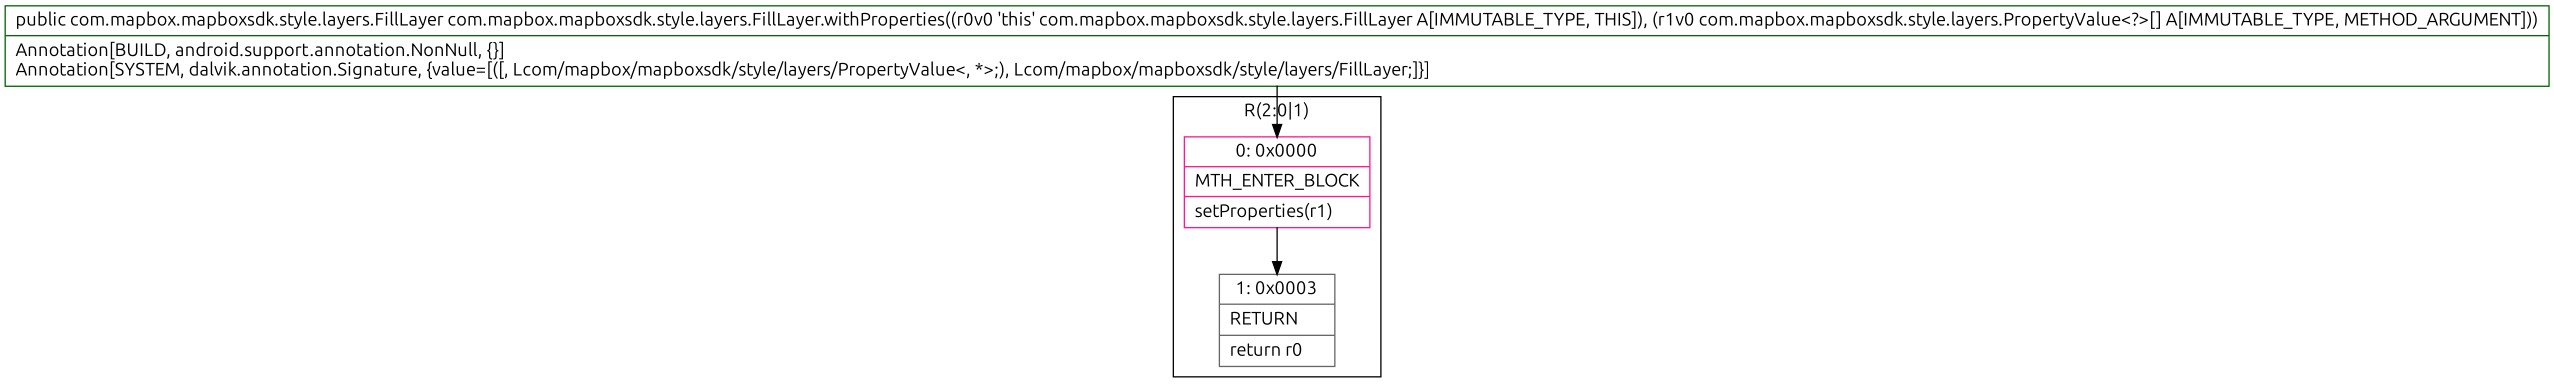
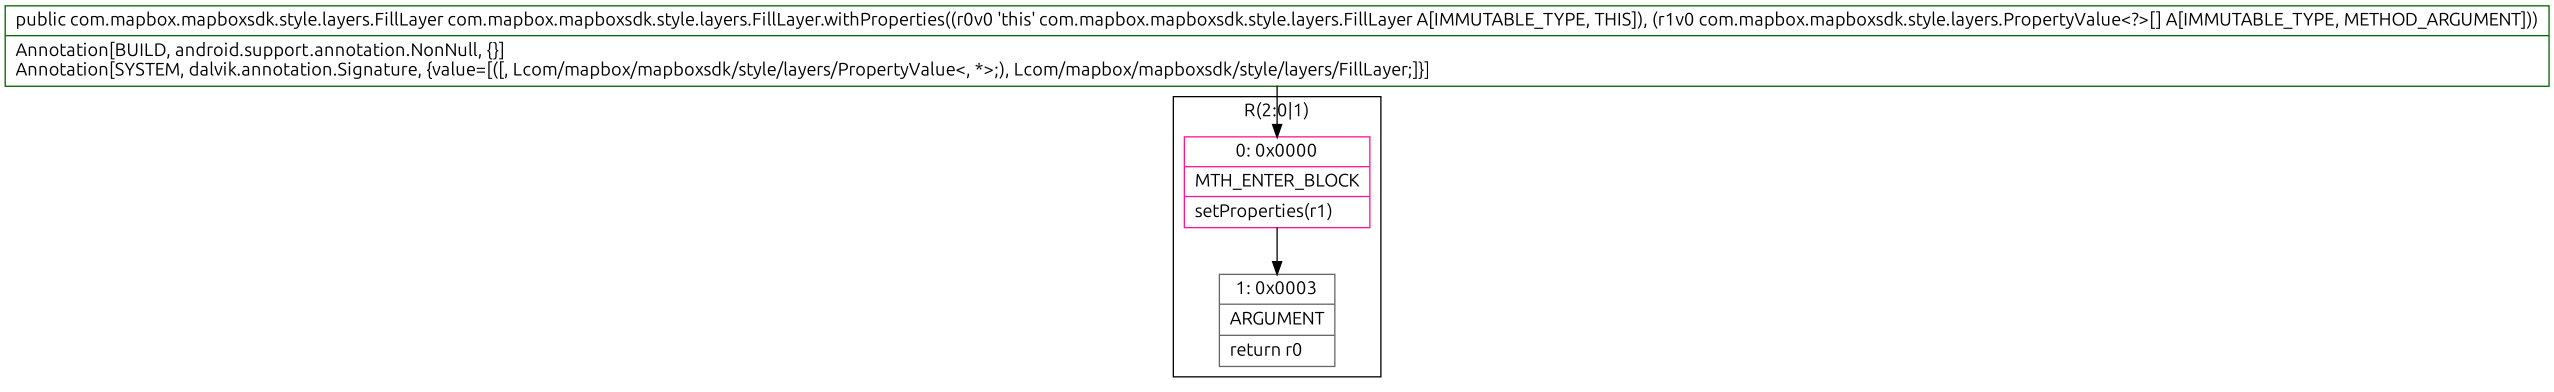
node "1: 0x0003": text "RETURN" -> "ARGUMENT"
